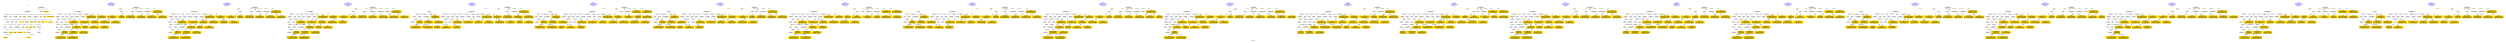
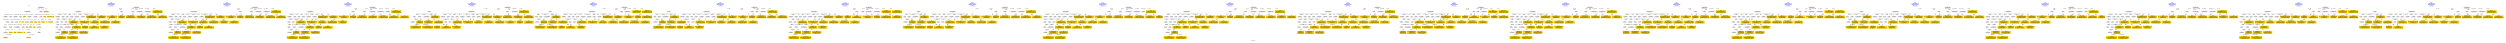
node "Category_URI": fillcolor lightgray -> gold
